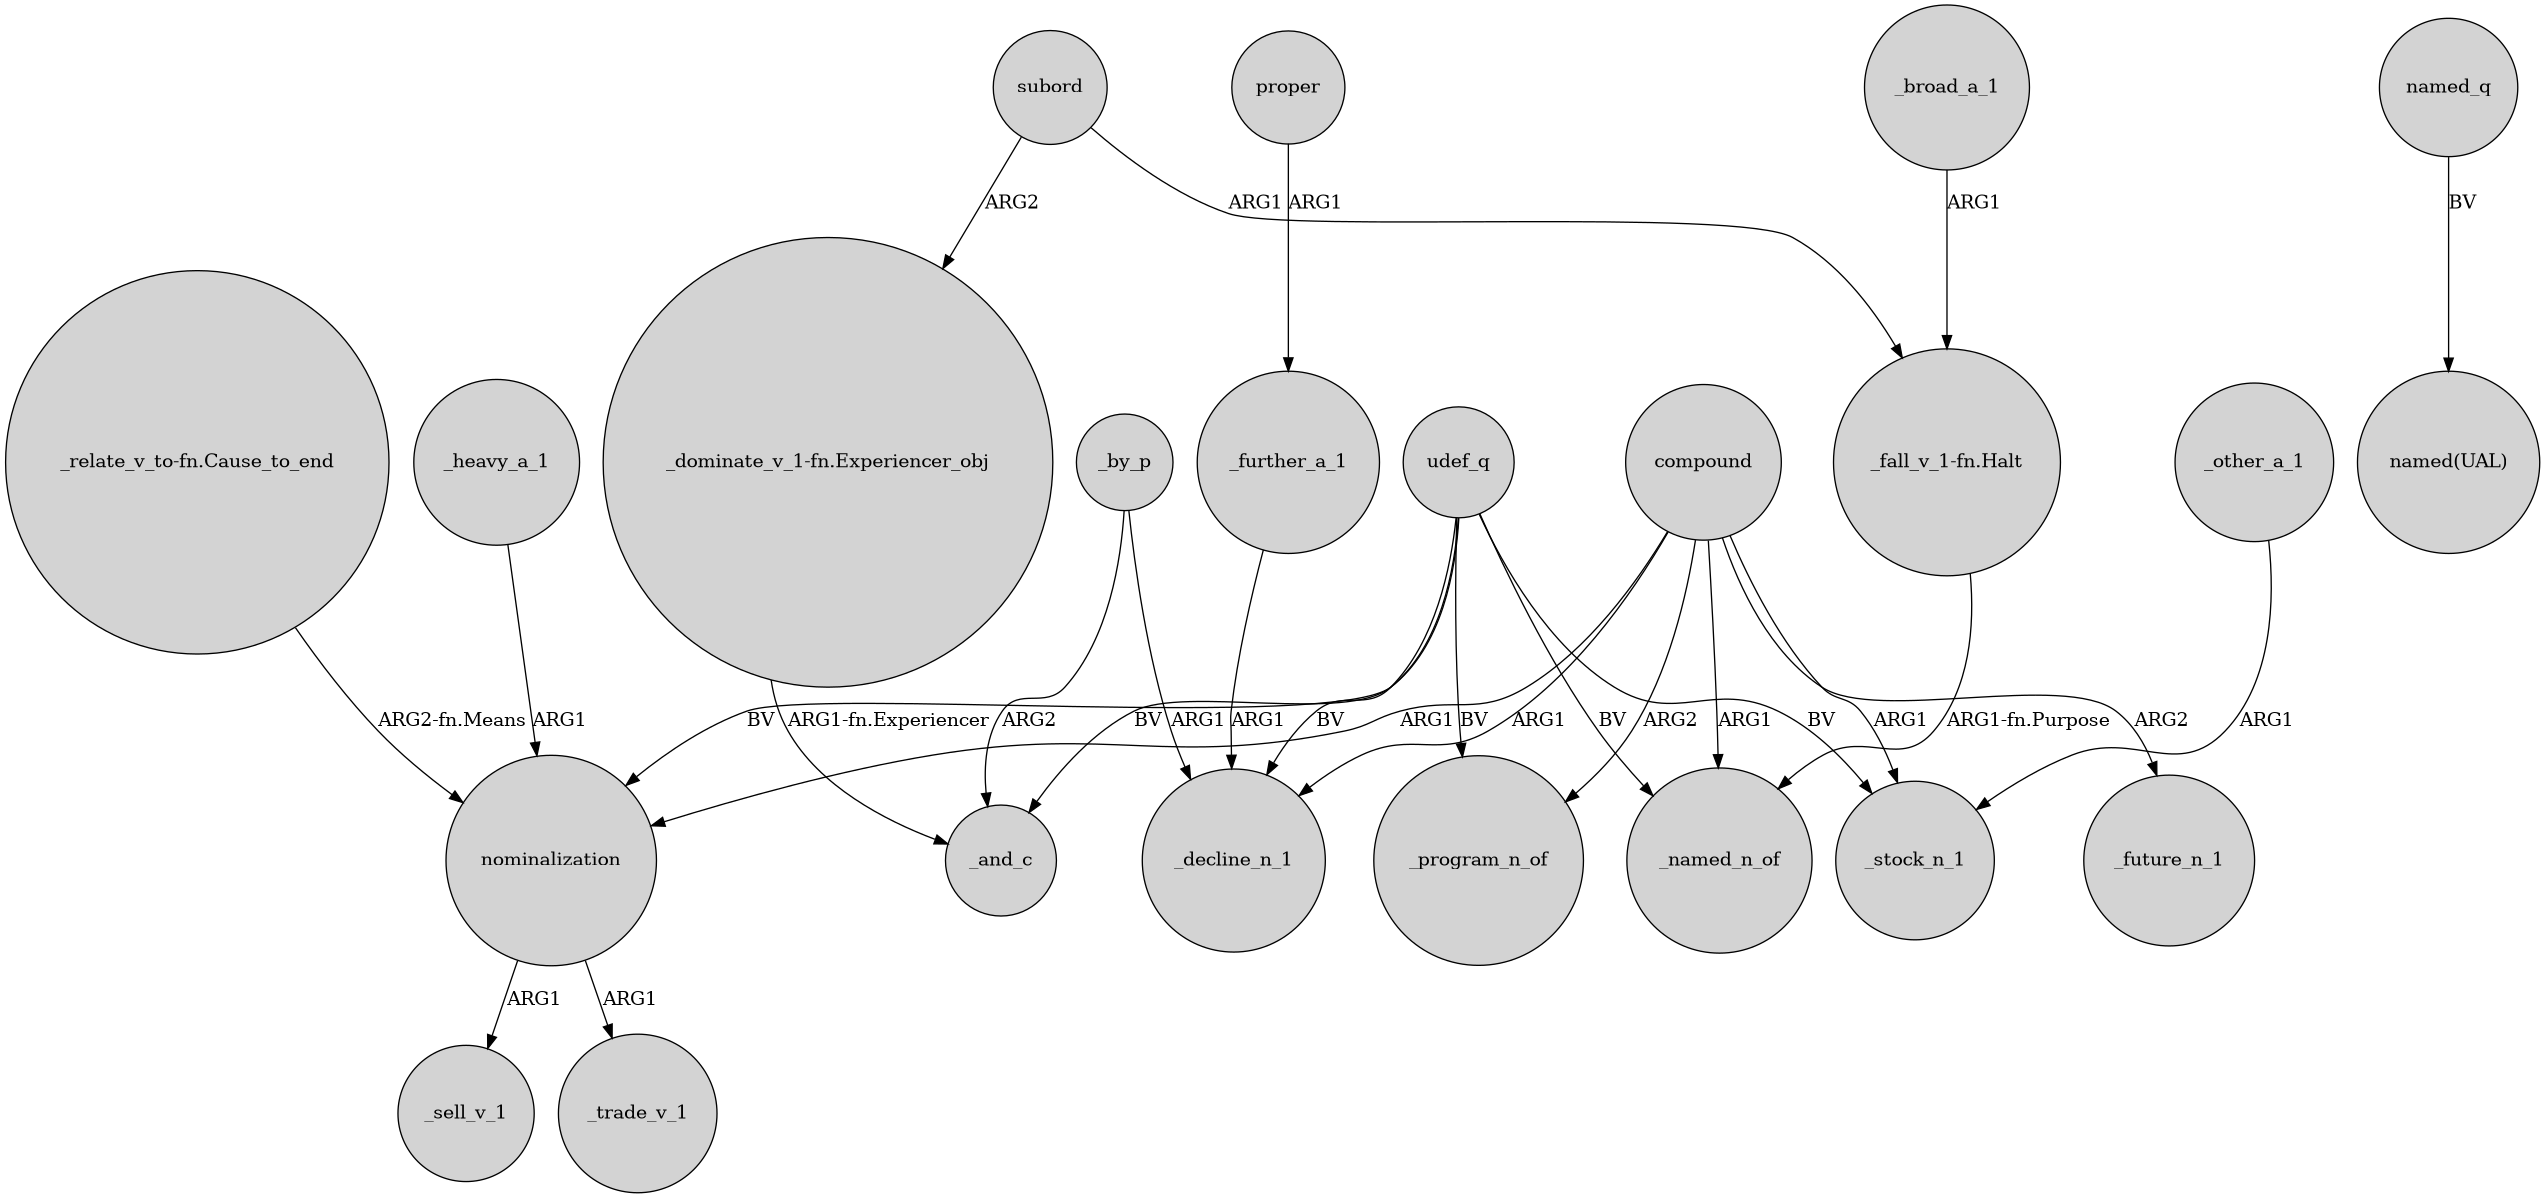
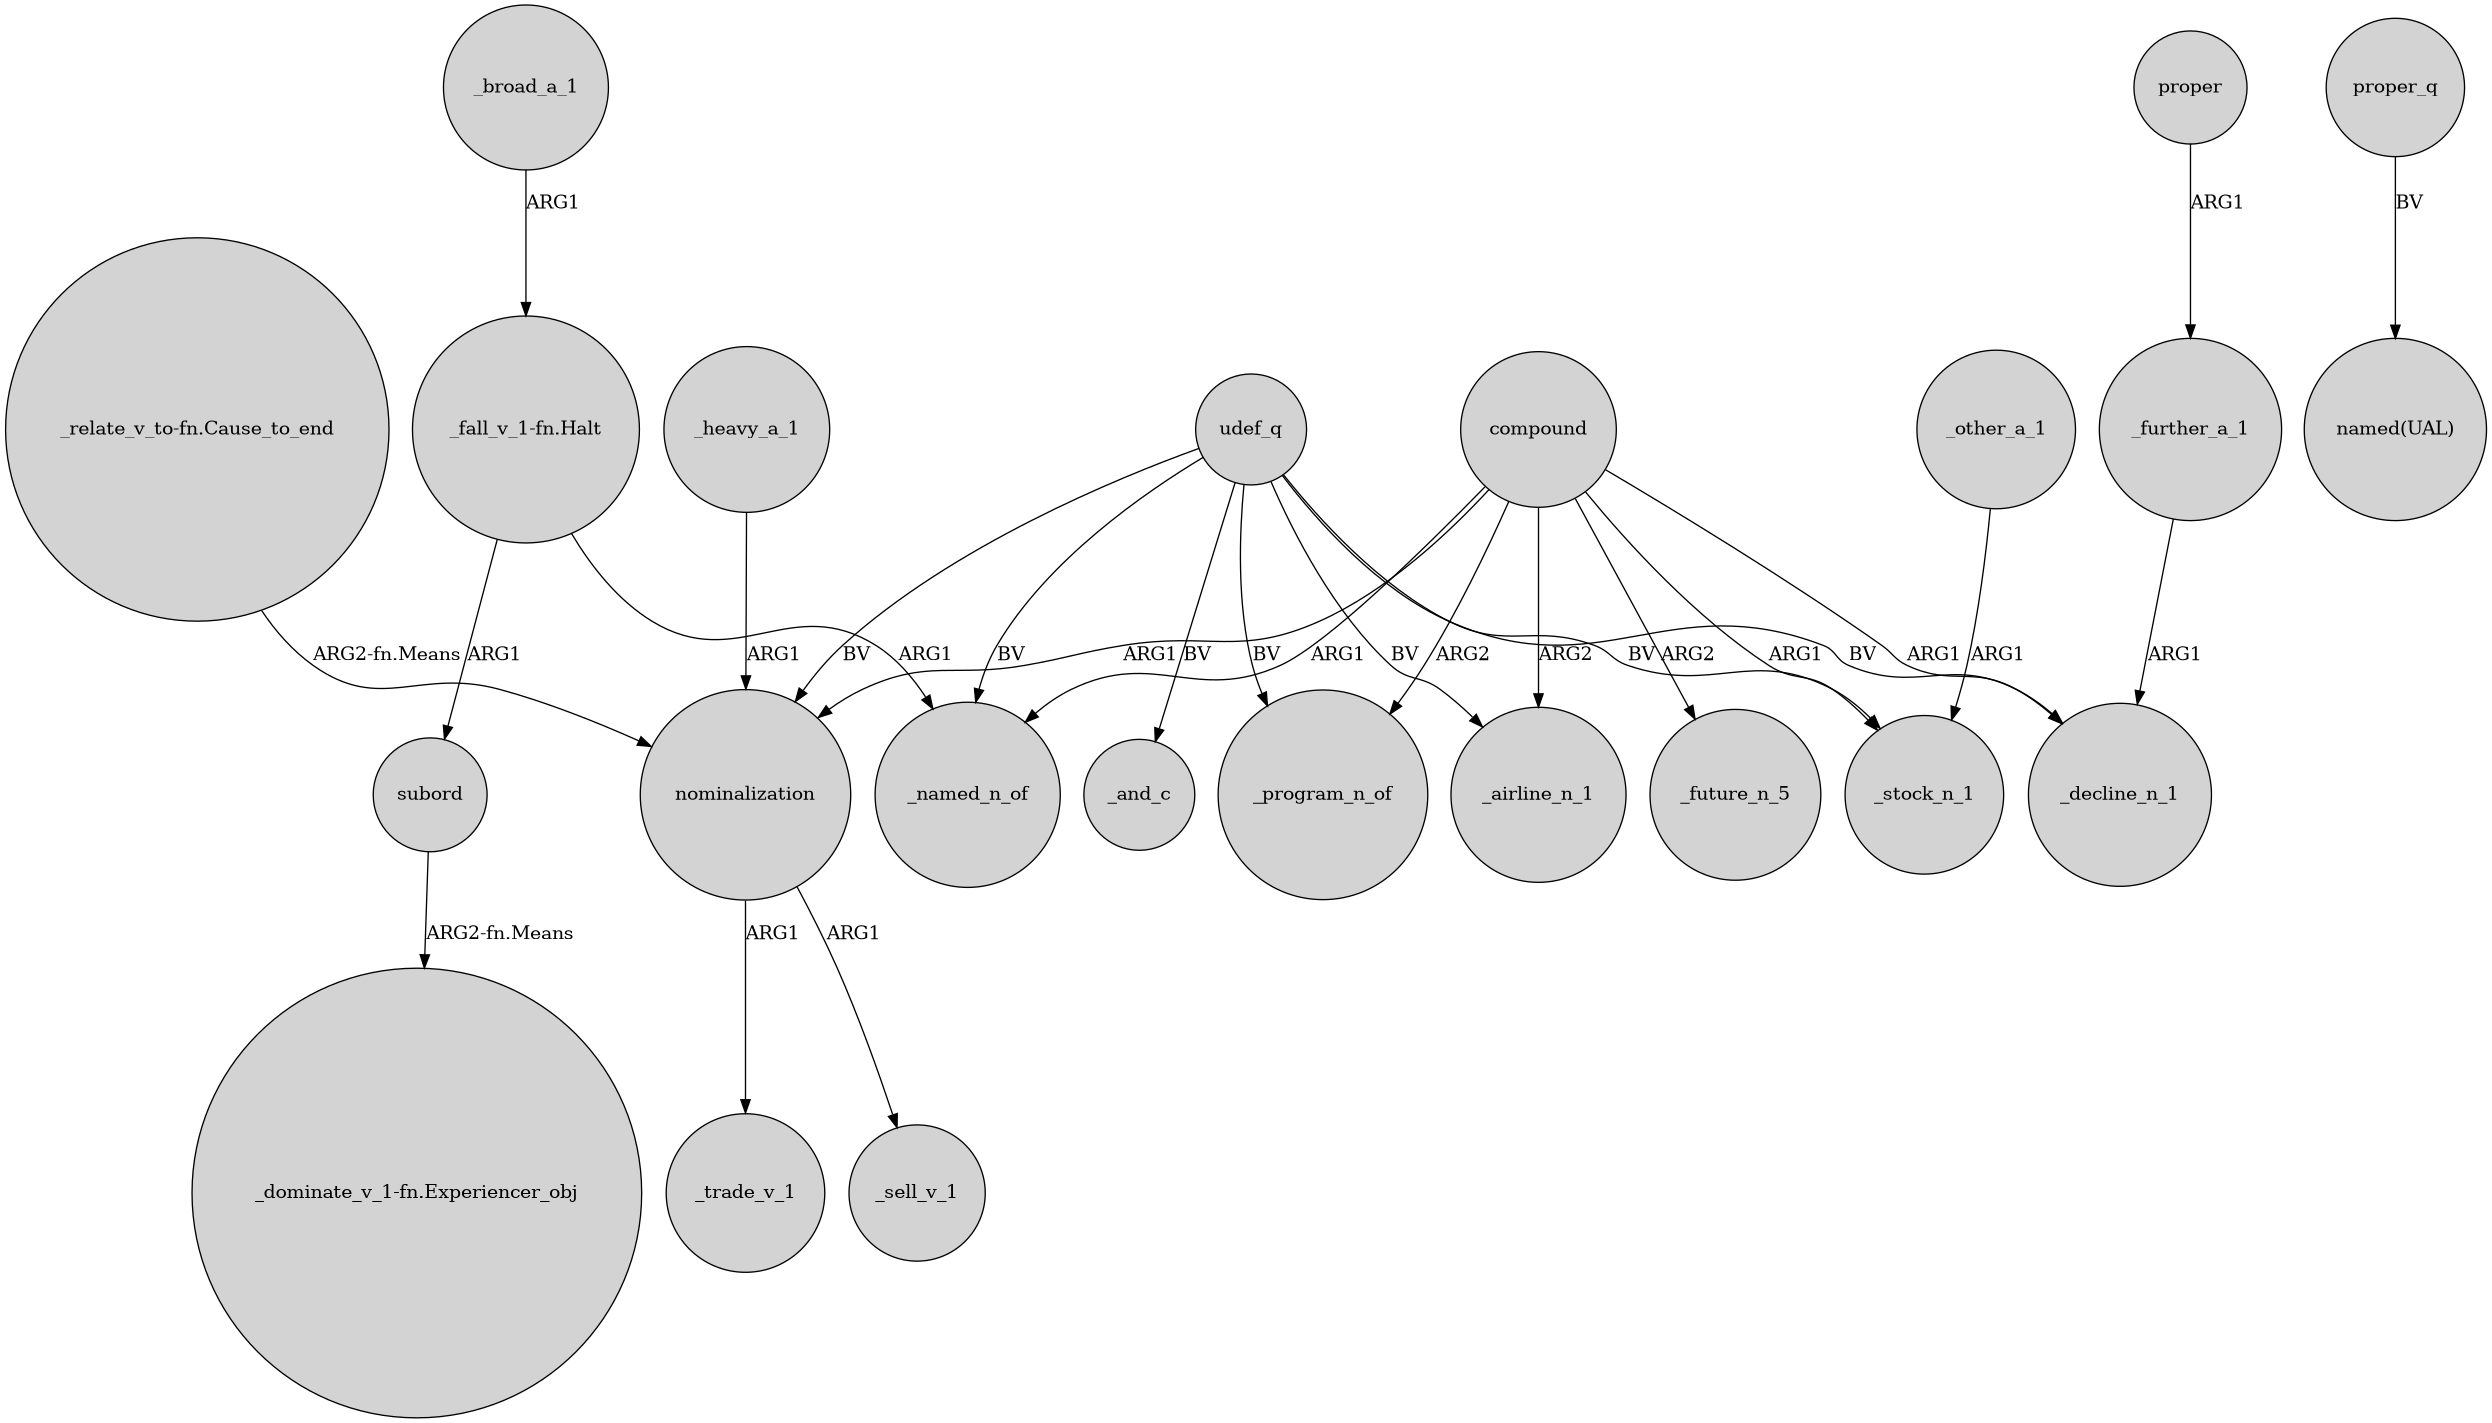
node "named_q": label "named_q" -> "proper_q"
edge "subord" -> "_dominate_v_1-fn.Experiencer_obj": label "ARG2" -> "ARG2-fn.Means"
edge "subord" -> "_fall_v_1-fn.Halt": reversed
node "_by_p": removed
edge "_fall_v_1-fn.Halt" -> "_named_n_of": label "ARG1-fn.Purpose" -> "ARG1"
edge "_dominate_v_1-fn.Experiencer_obj" -> "_and_c": removed, label "ARG1-fn.Experiencer"
node "_airline_n_1": added
node "_future_n_1": label "_future_n_1" -> "_future_n_5"
